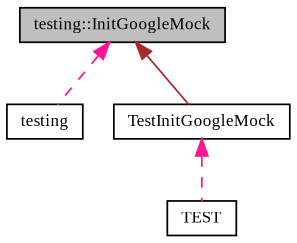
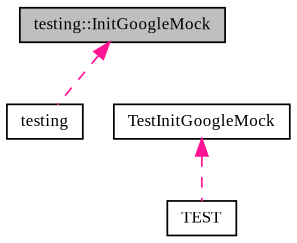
edge "TestInitGoogleMock" -> "testing::InitGoogleMock": removed
